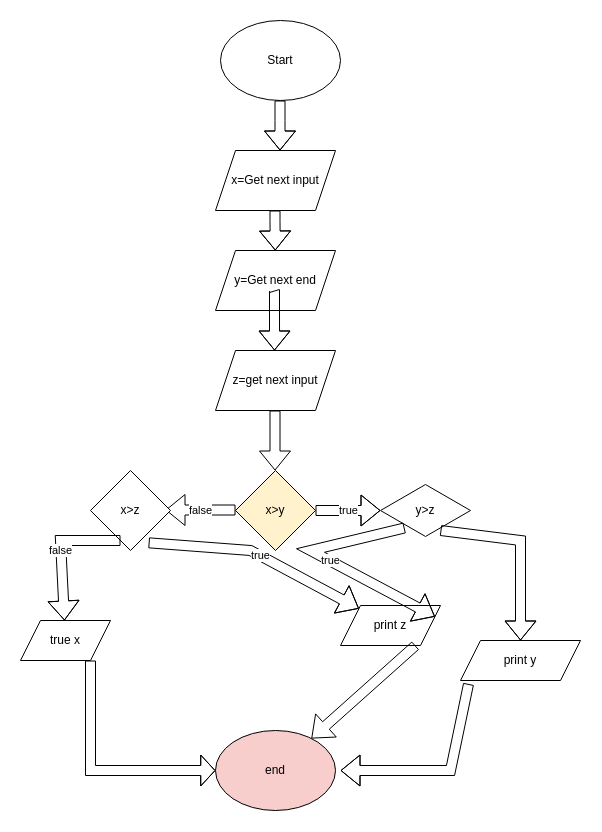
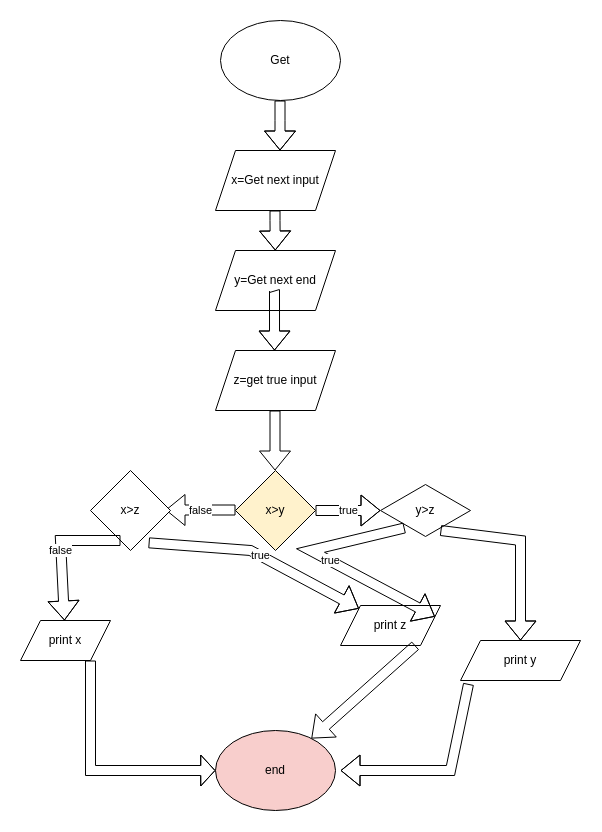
node "Start": label "Start" -> "Get"
node "z=get next input": label "z=get next input" -> "z=get true input"
node "true x": label "true x" -> "print x"
